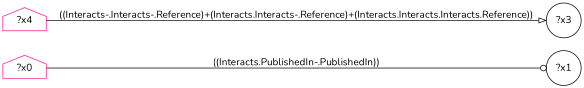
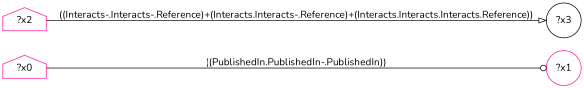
node "?x4": label "?x4" -> "?x2"
edge "?x0" -> "?x1": label "((Interacts.PublishedIn-.PublishedIn))" -> "((PublishedIn.PublishedIn-.PublishedIn))"
node "?x1": color black -> deeppink
